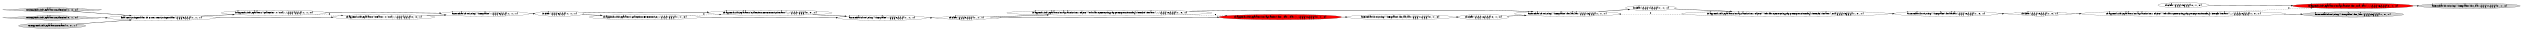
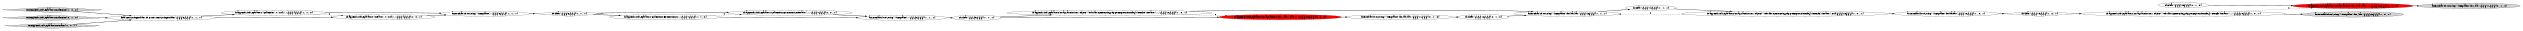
node "sb.clear()@@@6@@@['1', '1', '1']": shape ellipse -> diamond
node "sb.clear()@@@9@@@['1', '1', '1']": shape diamond -> ellipse
node "testAppendWithSeparators_Iterator['0', '0', '1']": shape ellipse -> diamond
